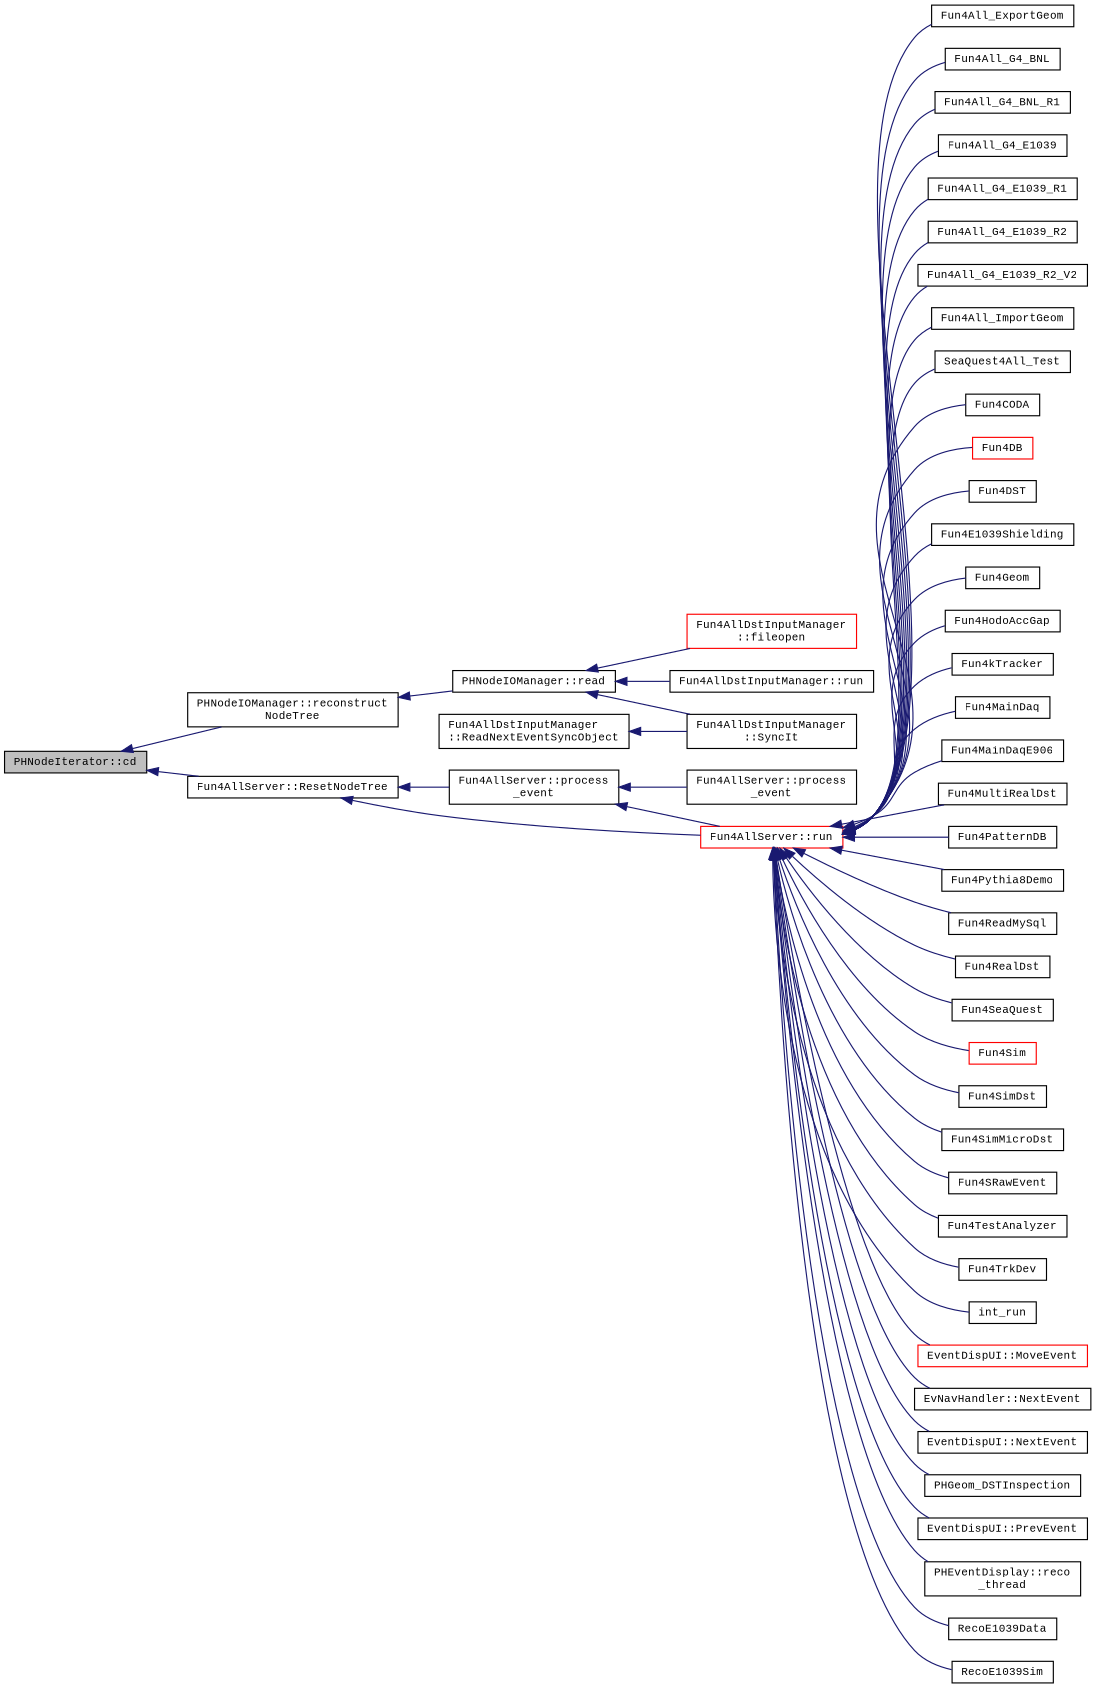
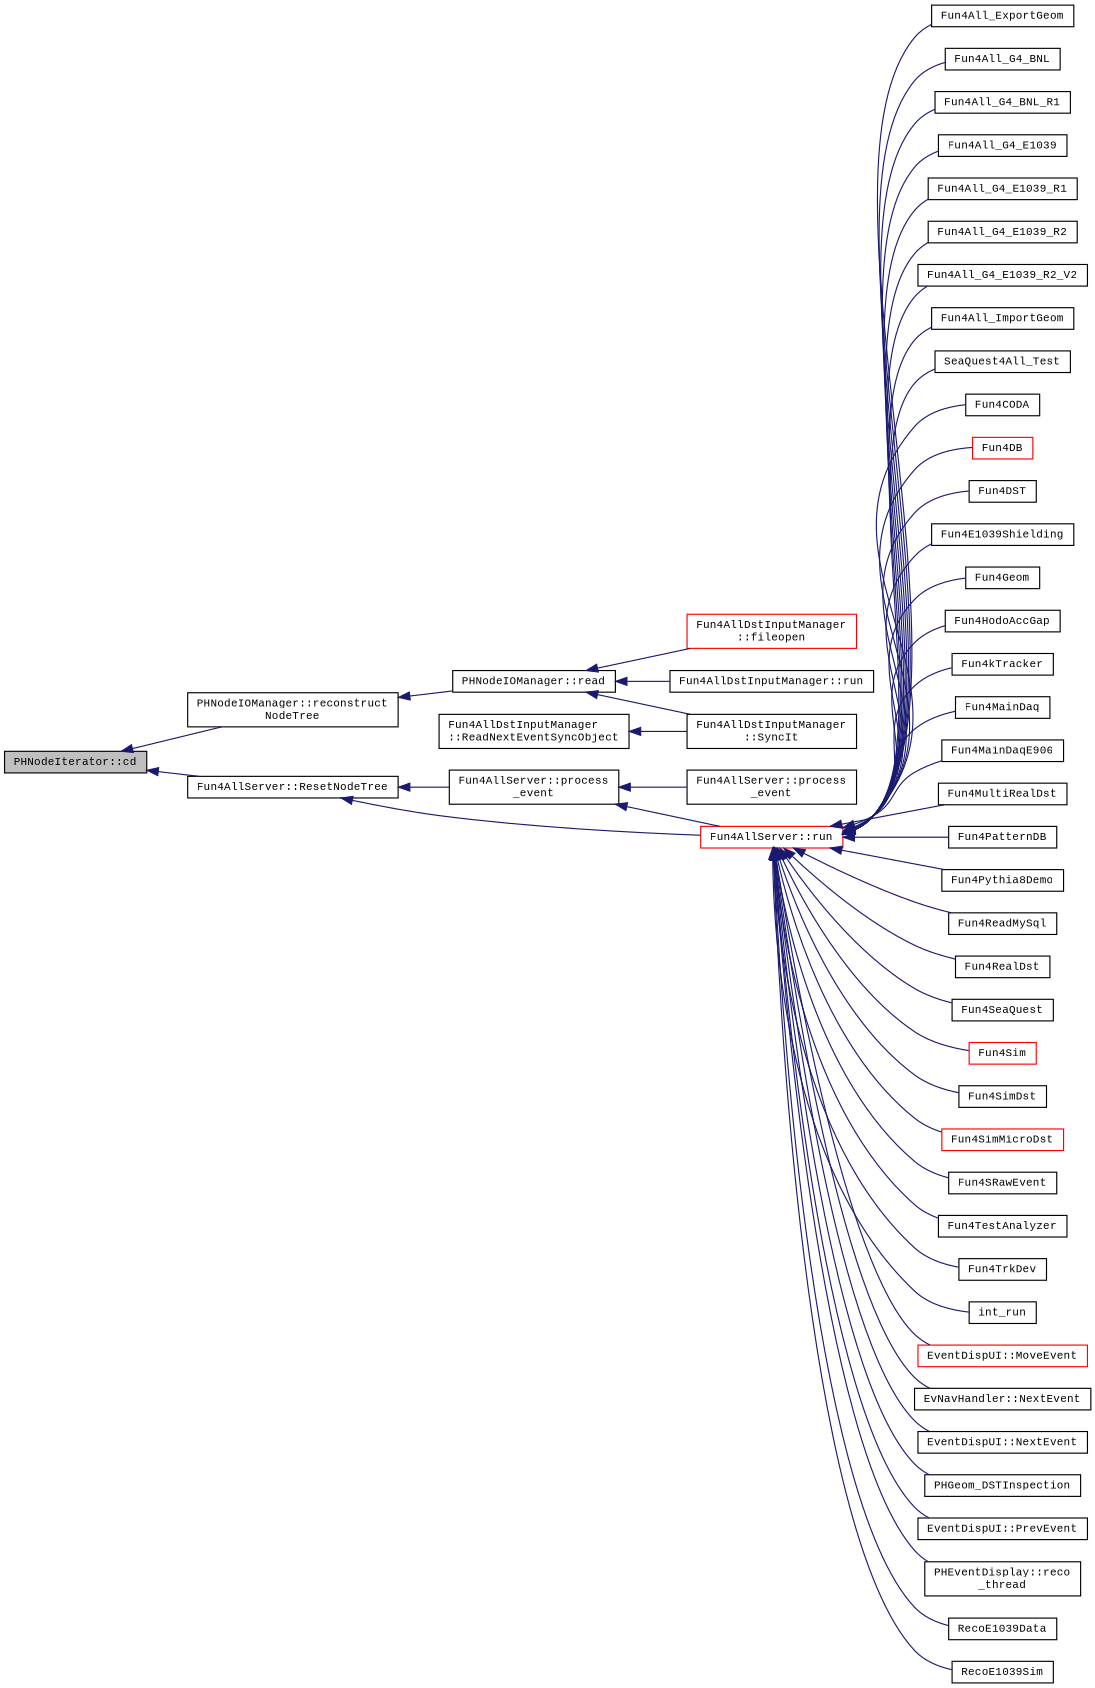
node "Fun4SimMicroDst": color black -> red
